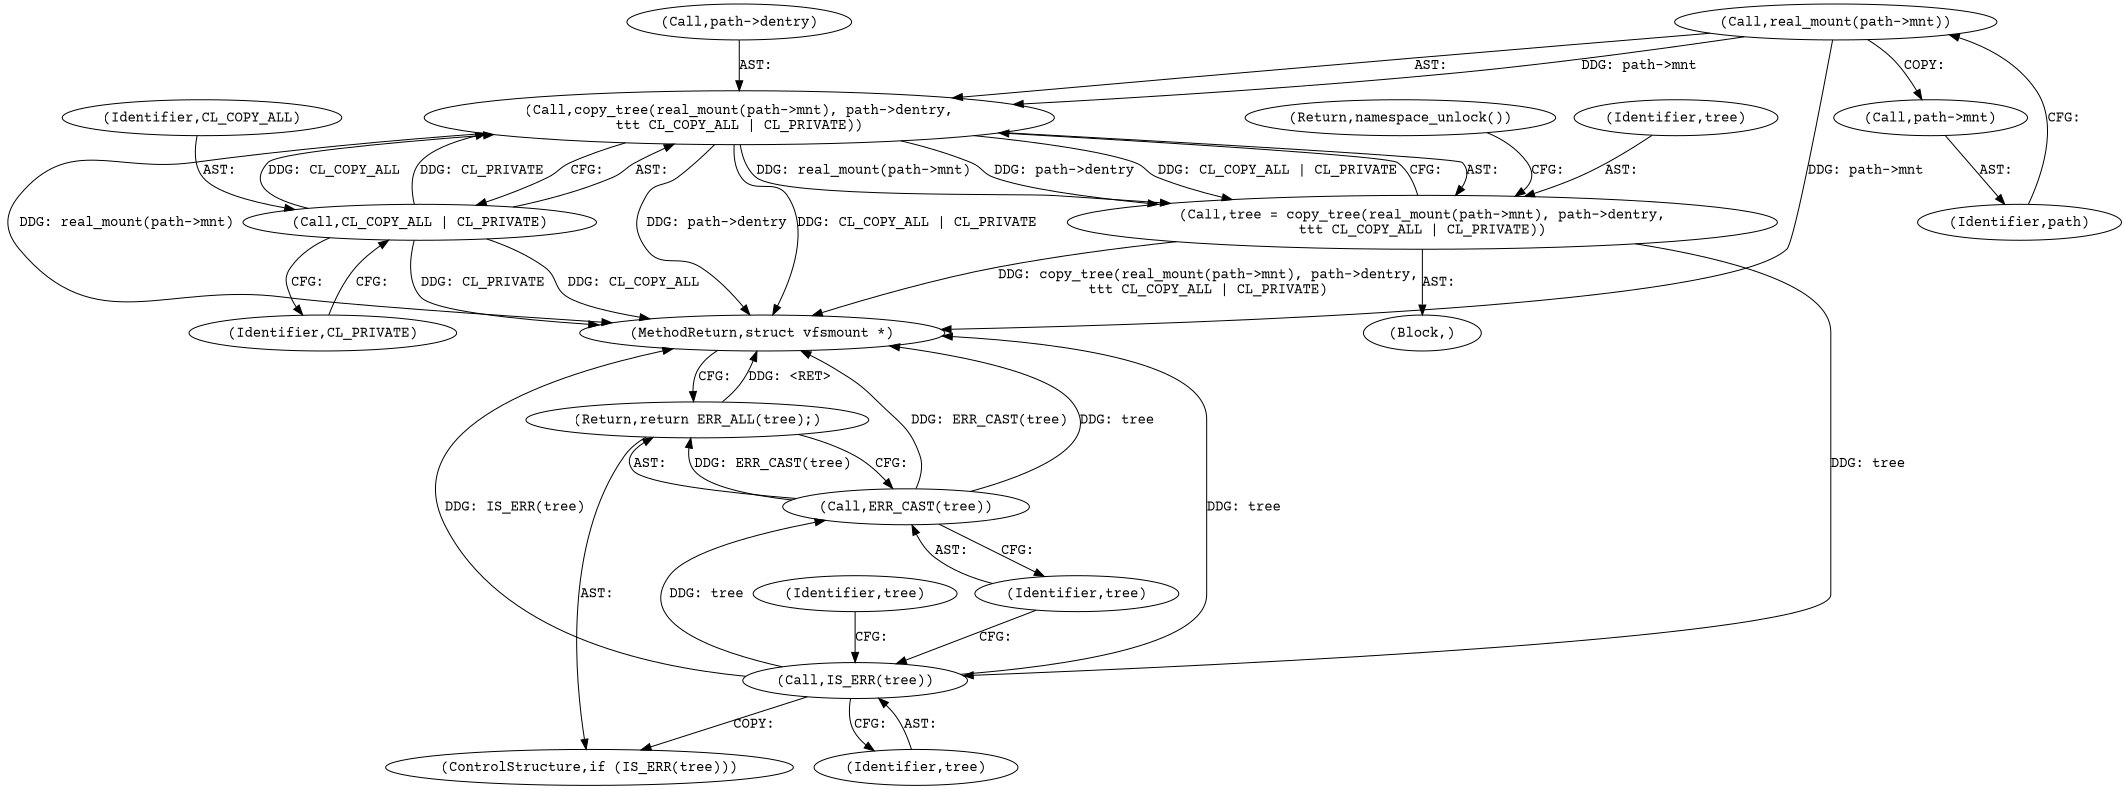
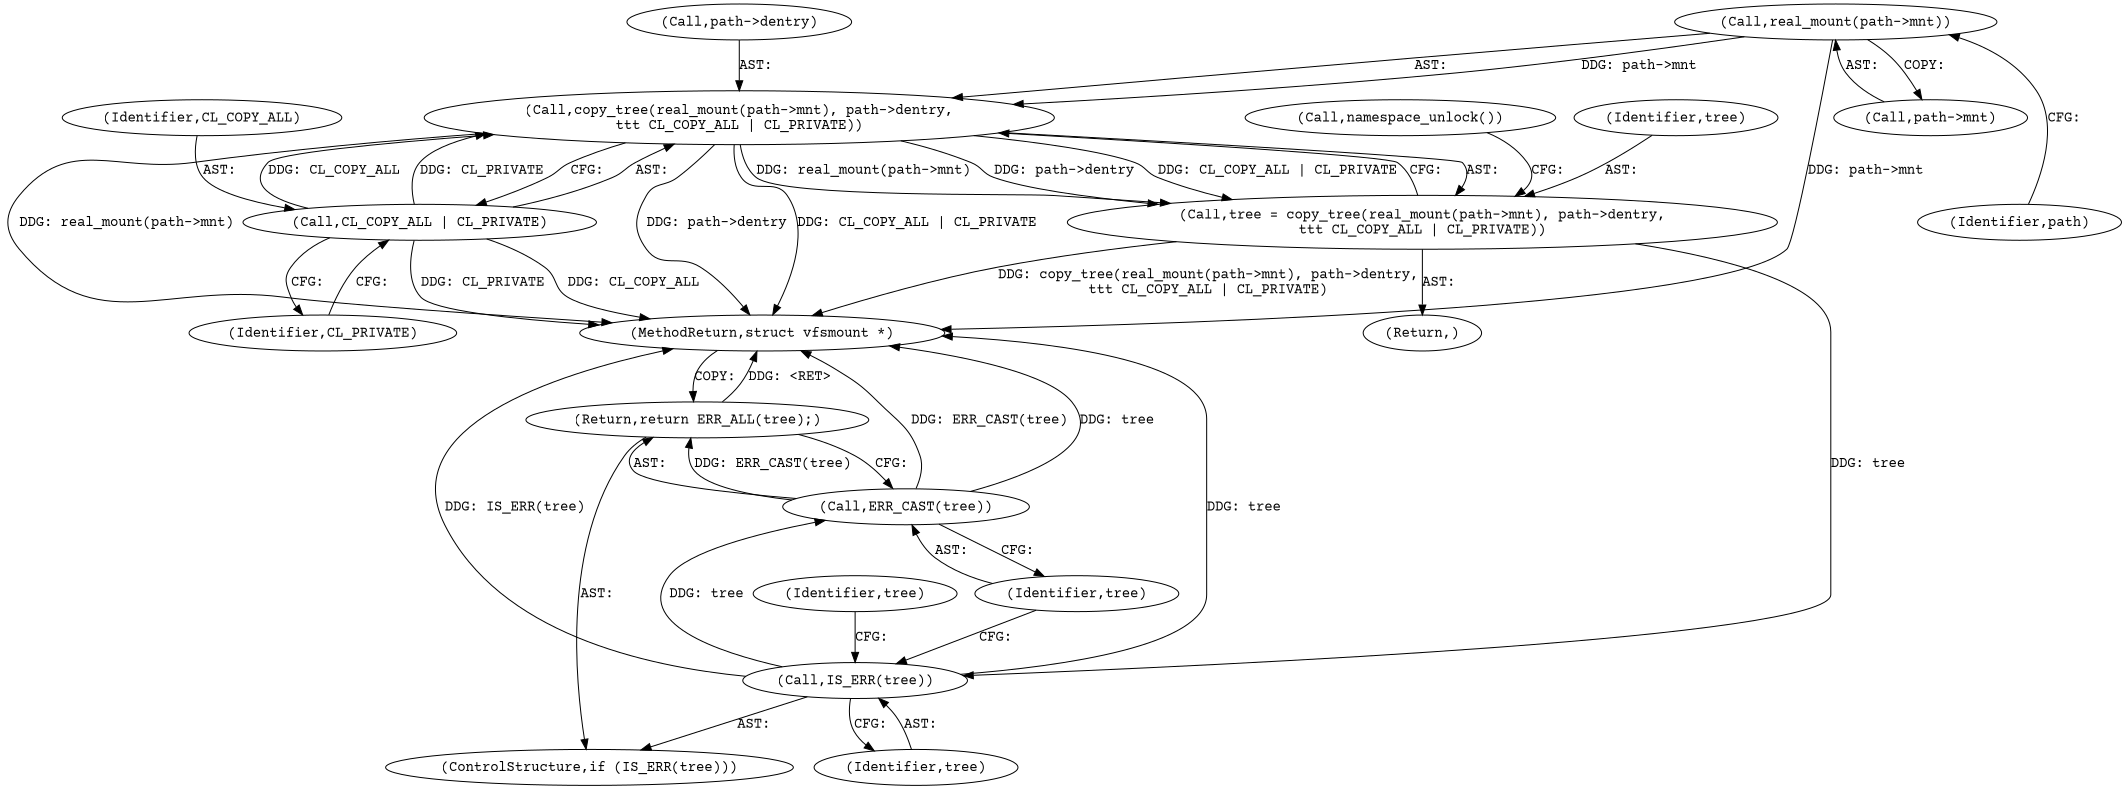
node "(Return,namespace_unlock())": label "(Return,namespace_unlock())" -> "(Call,namespace_unlock())"
edge "(Call,path->mnt)" -> "(Identifier,path)": now "(Call,path->mnt)" -> "(Call,real_mount(path->mnt))"
node "(Block,)": label "(Block,)" -> "(Return,)"
edge "(MethodReturn,struct vfsmount *)" -> "(Return,return ERR_ALL(tree);)": label "CFG: " -> "COPY: "
edge "(Call,IS_ERR(tree))" -> "(ControlStructure,if (IS_ERR(tree)))": label "COPY: " -> "AST: "
